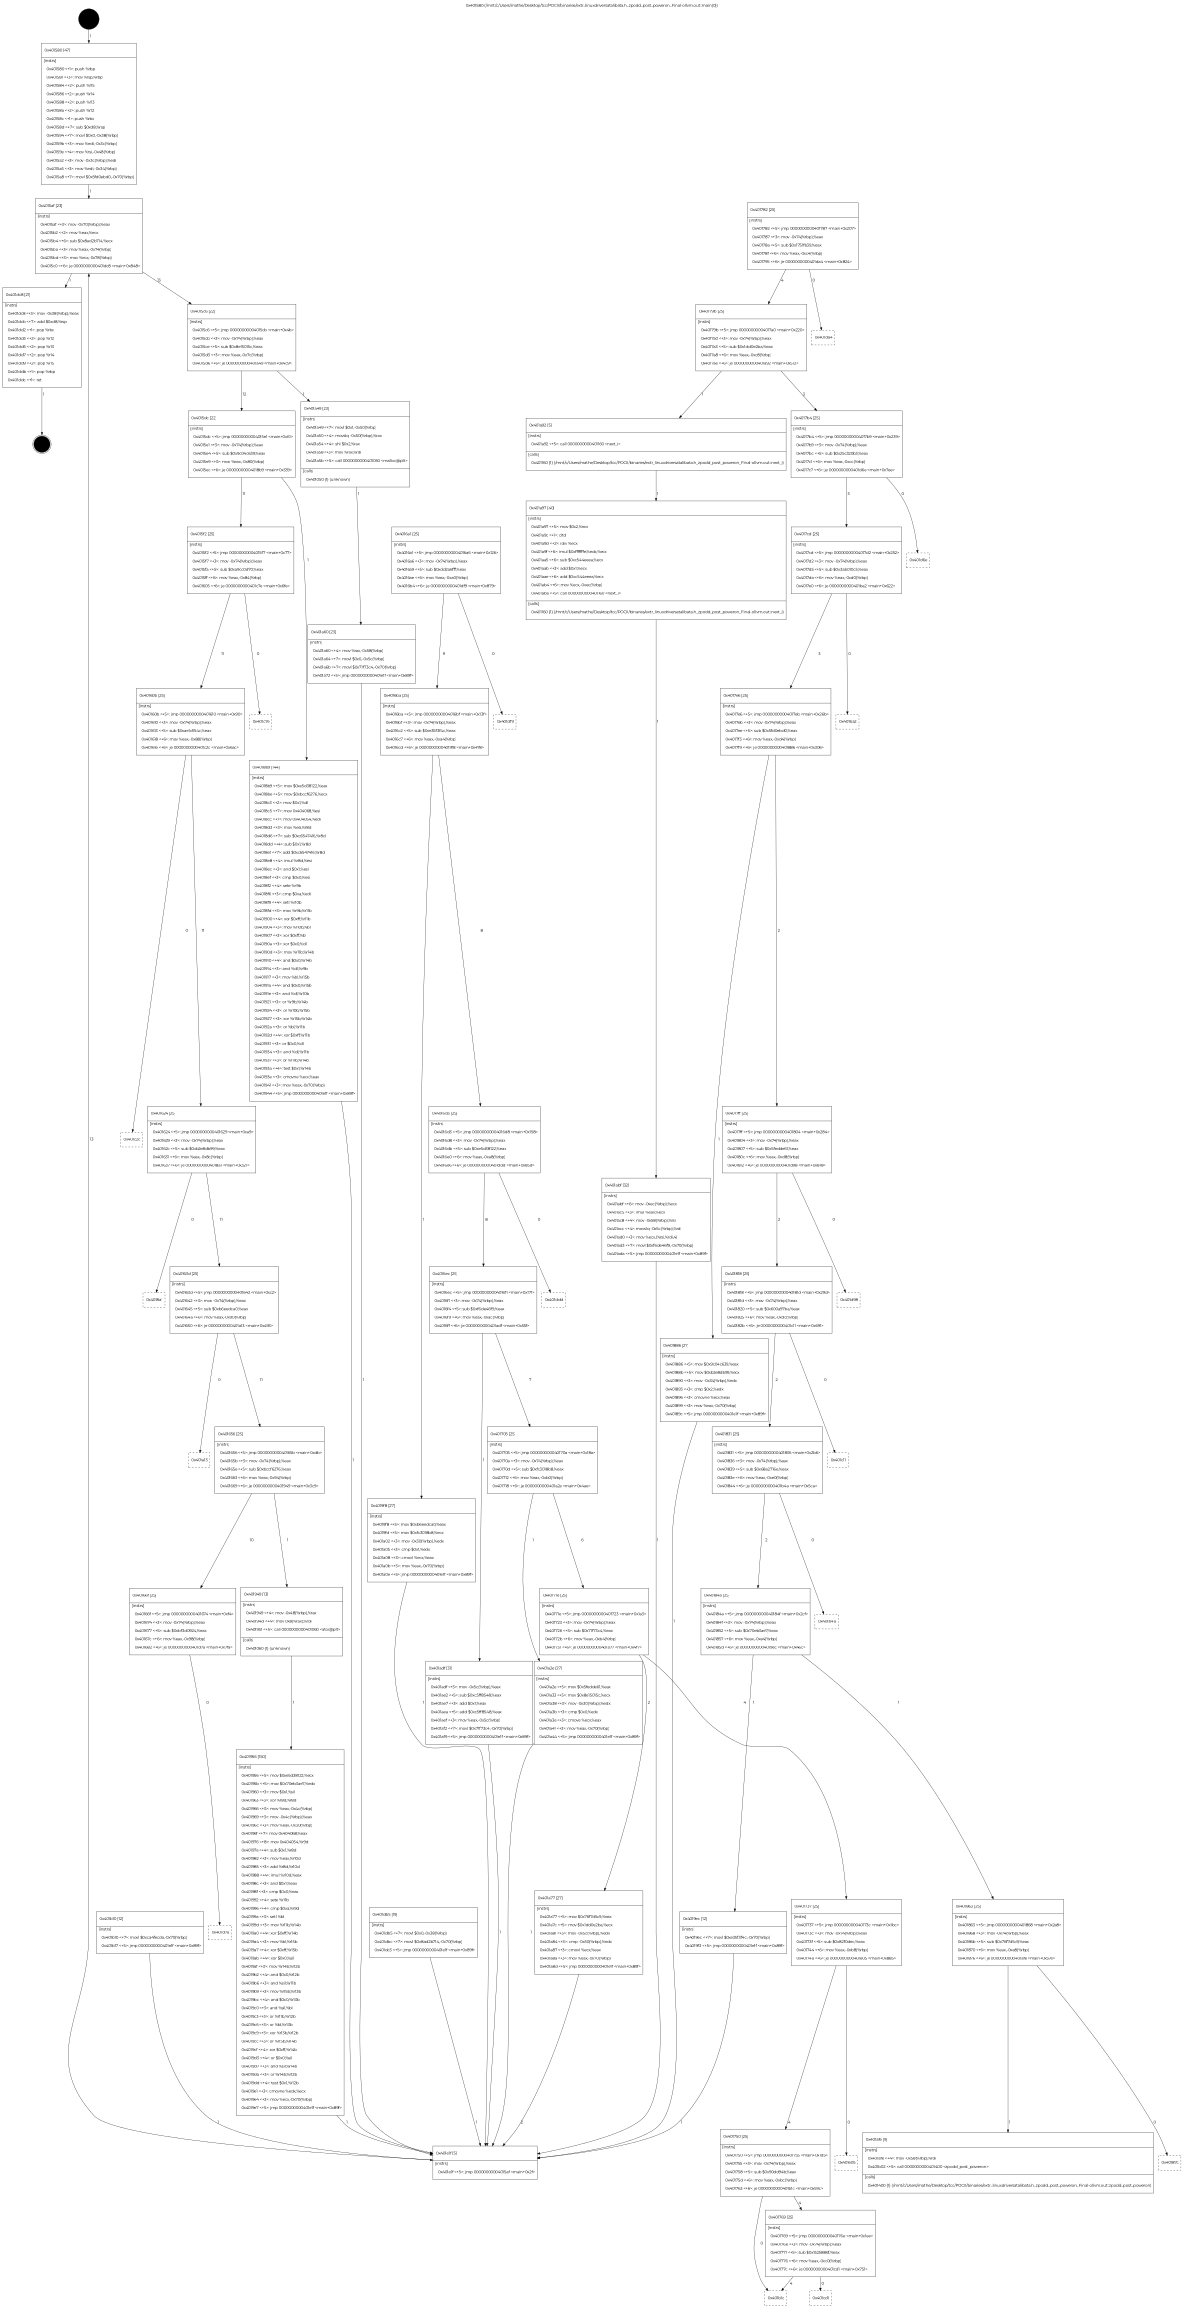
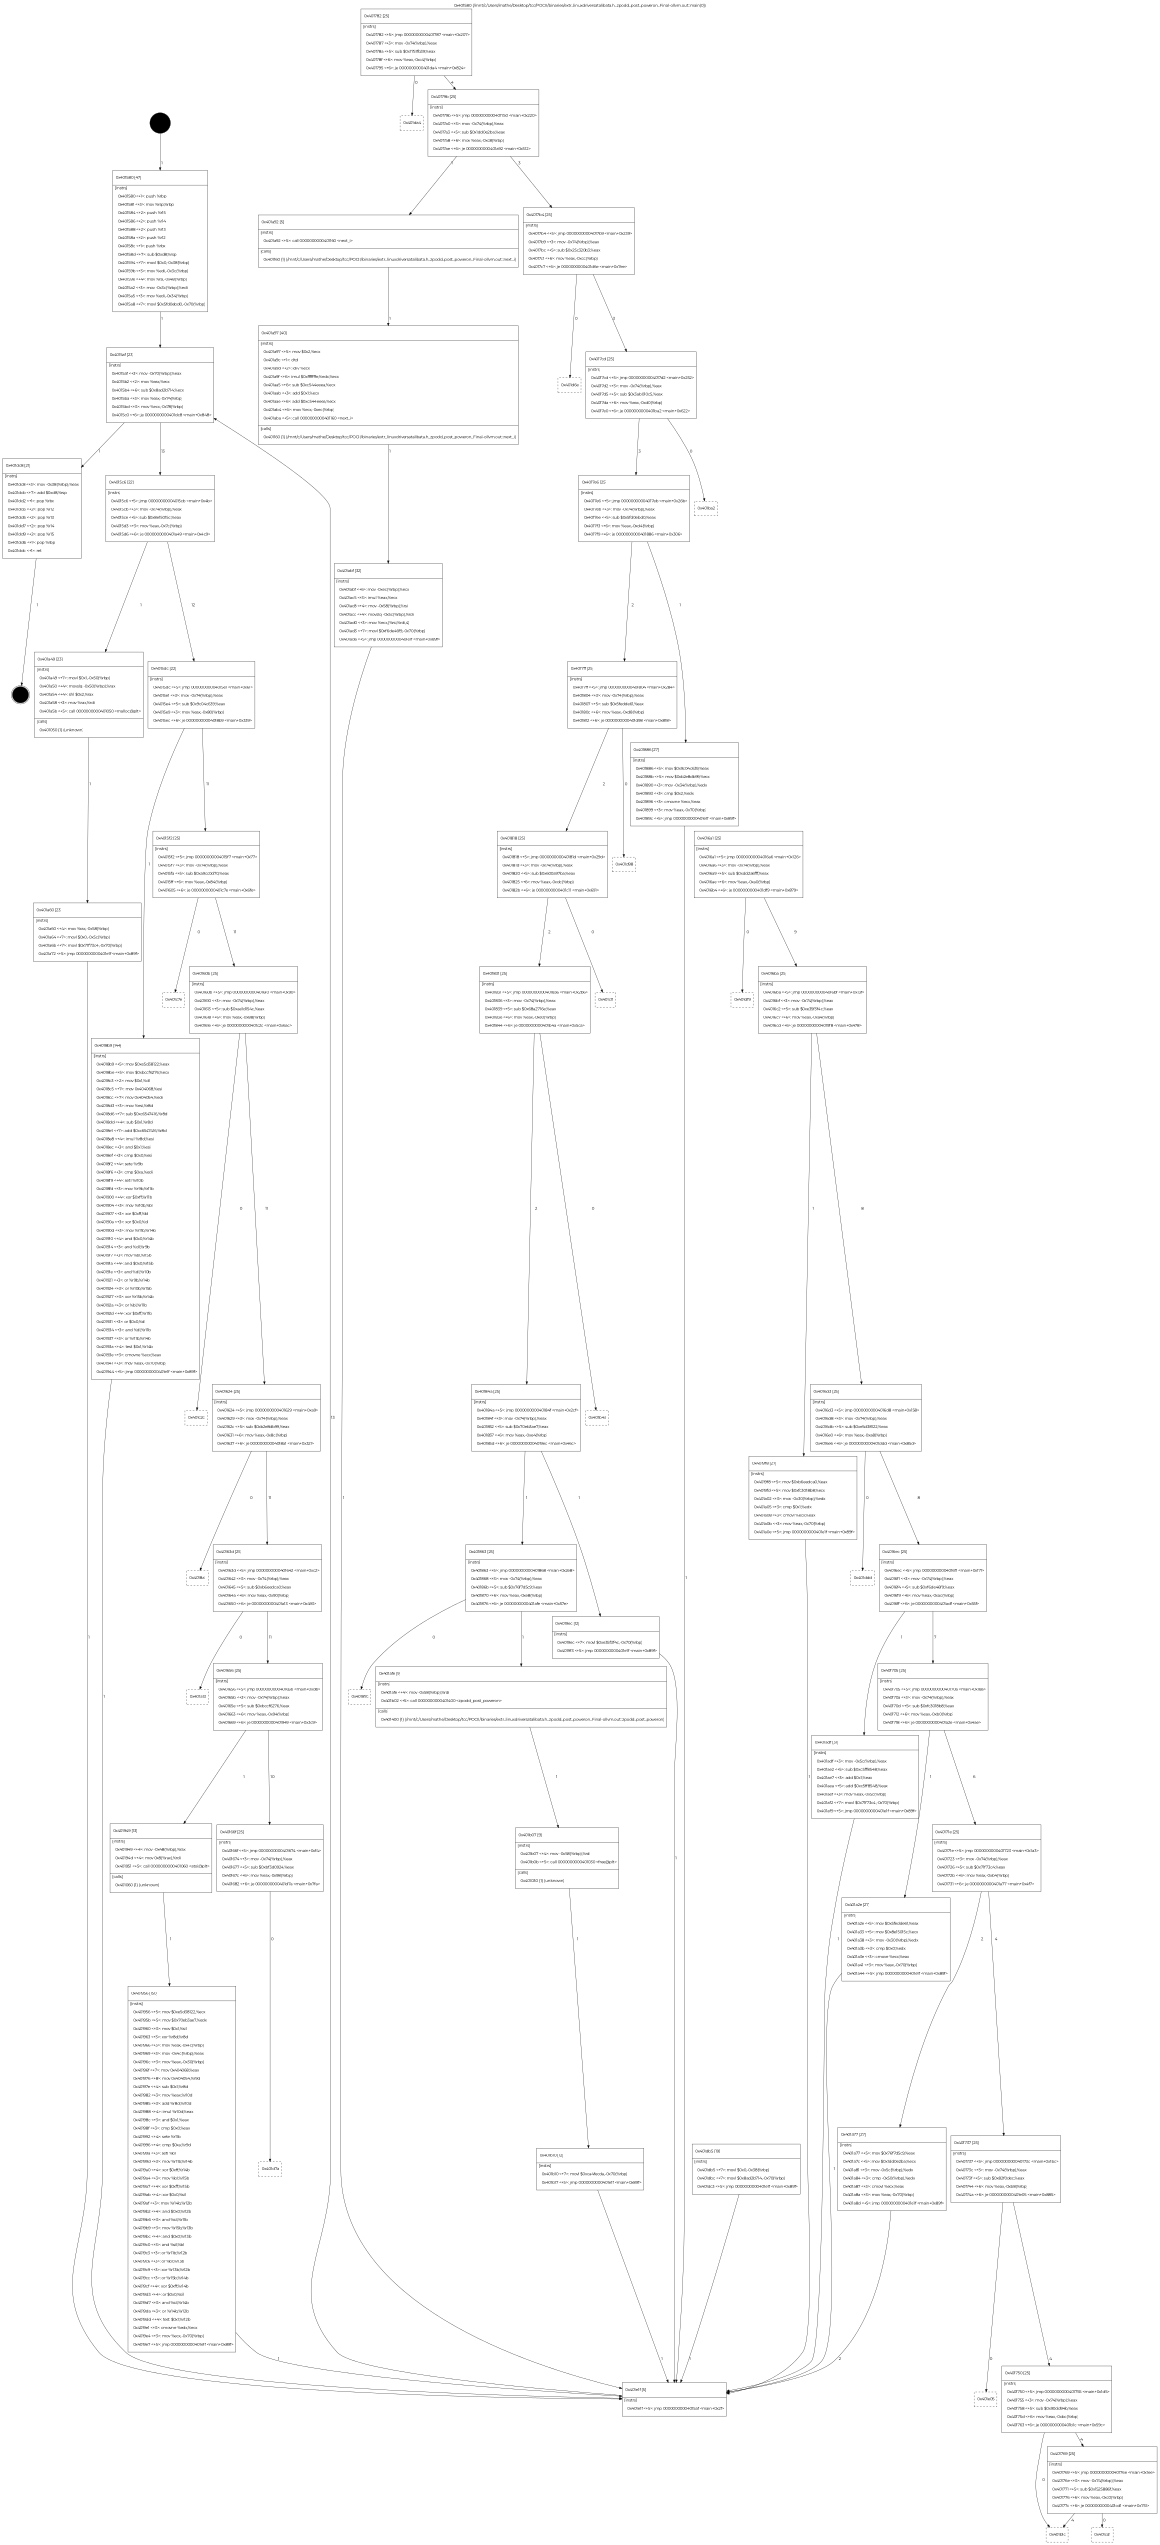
node "0x401b07 [9]": added
